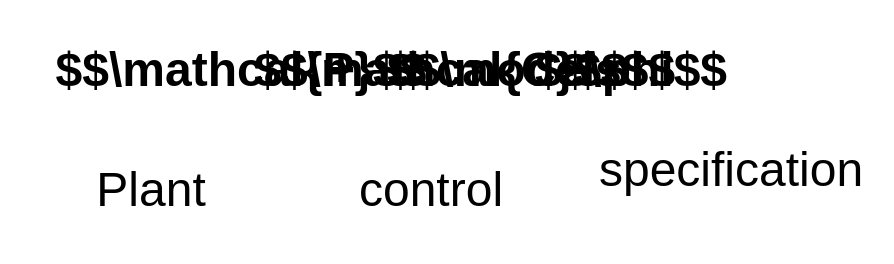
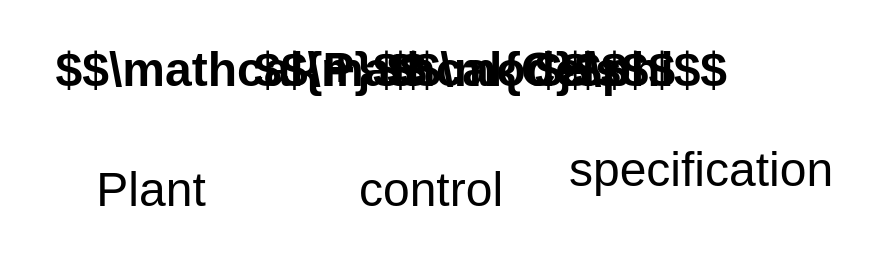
node "specification": moved (731, 171) -> (701, 171)
